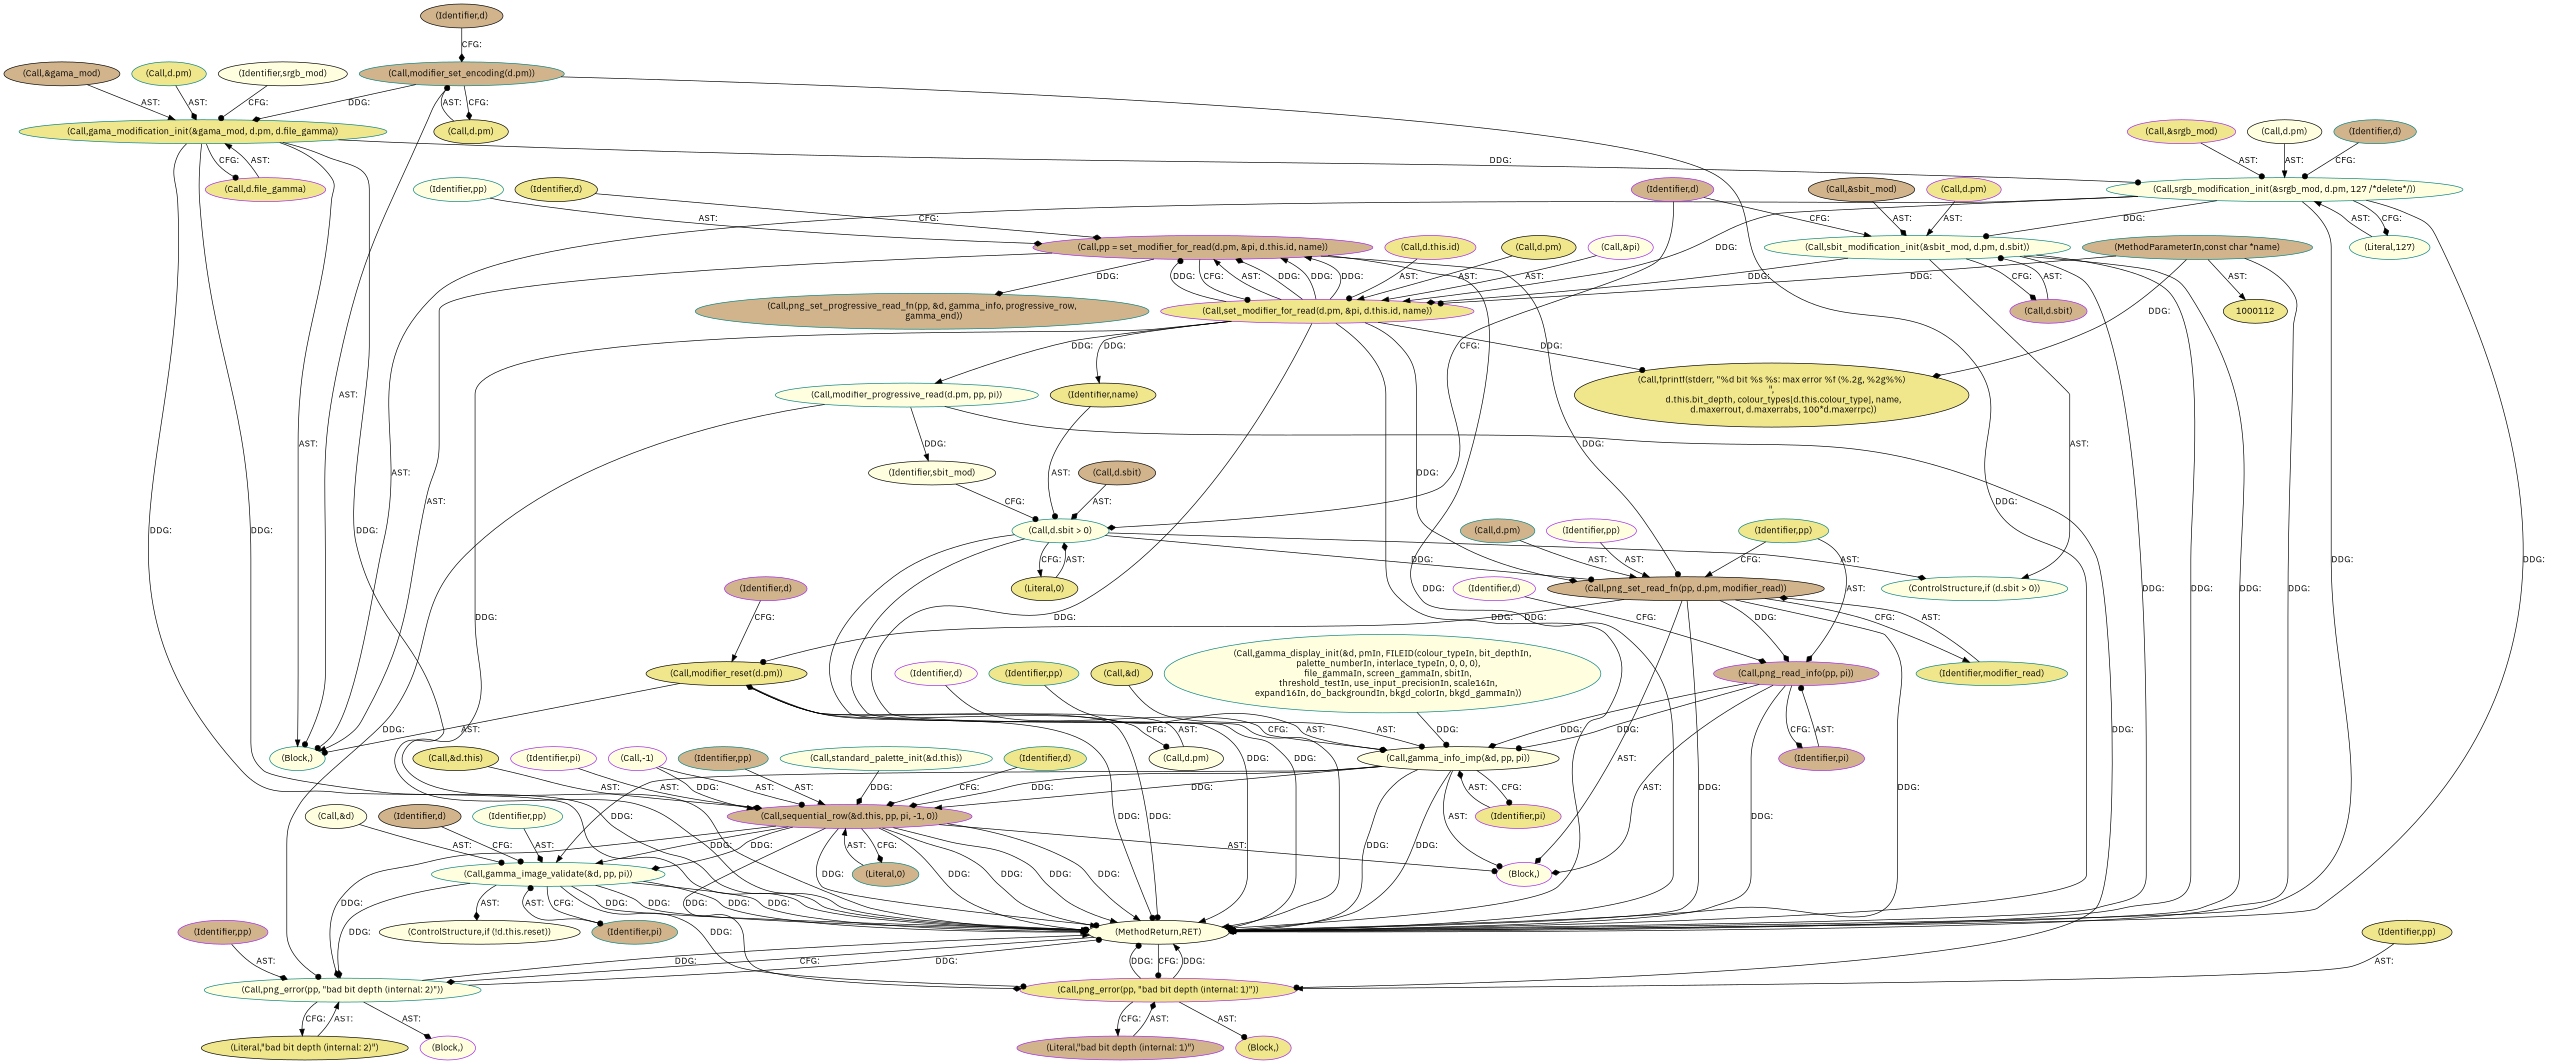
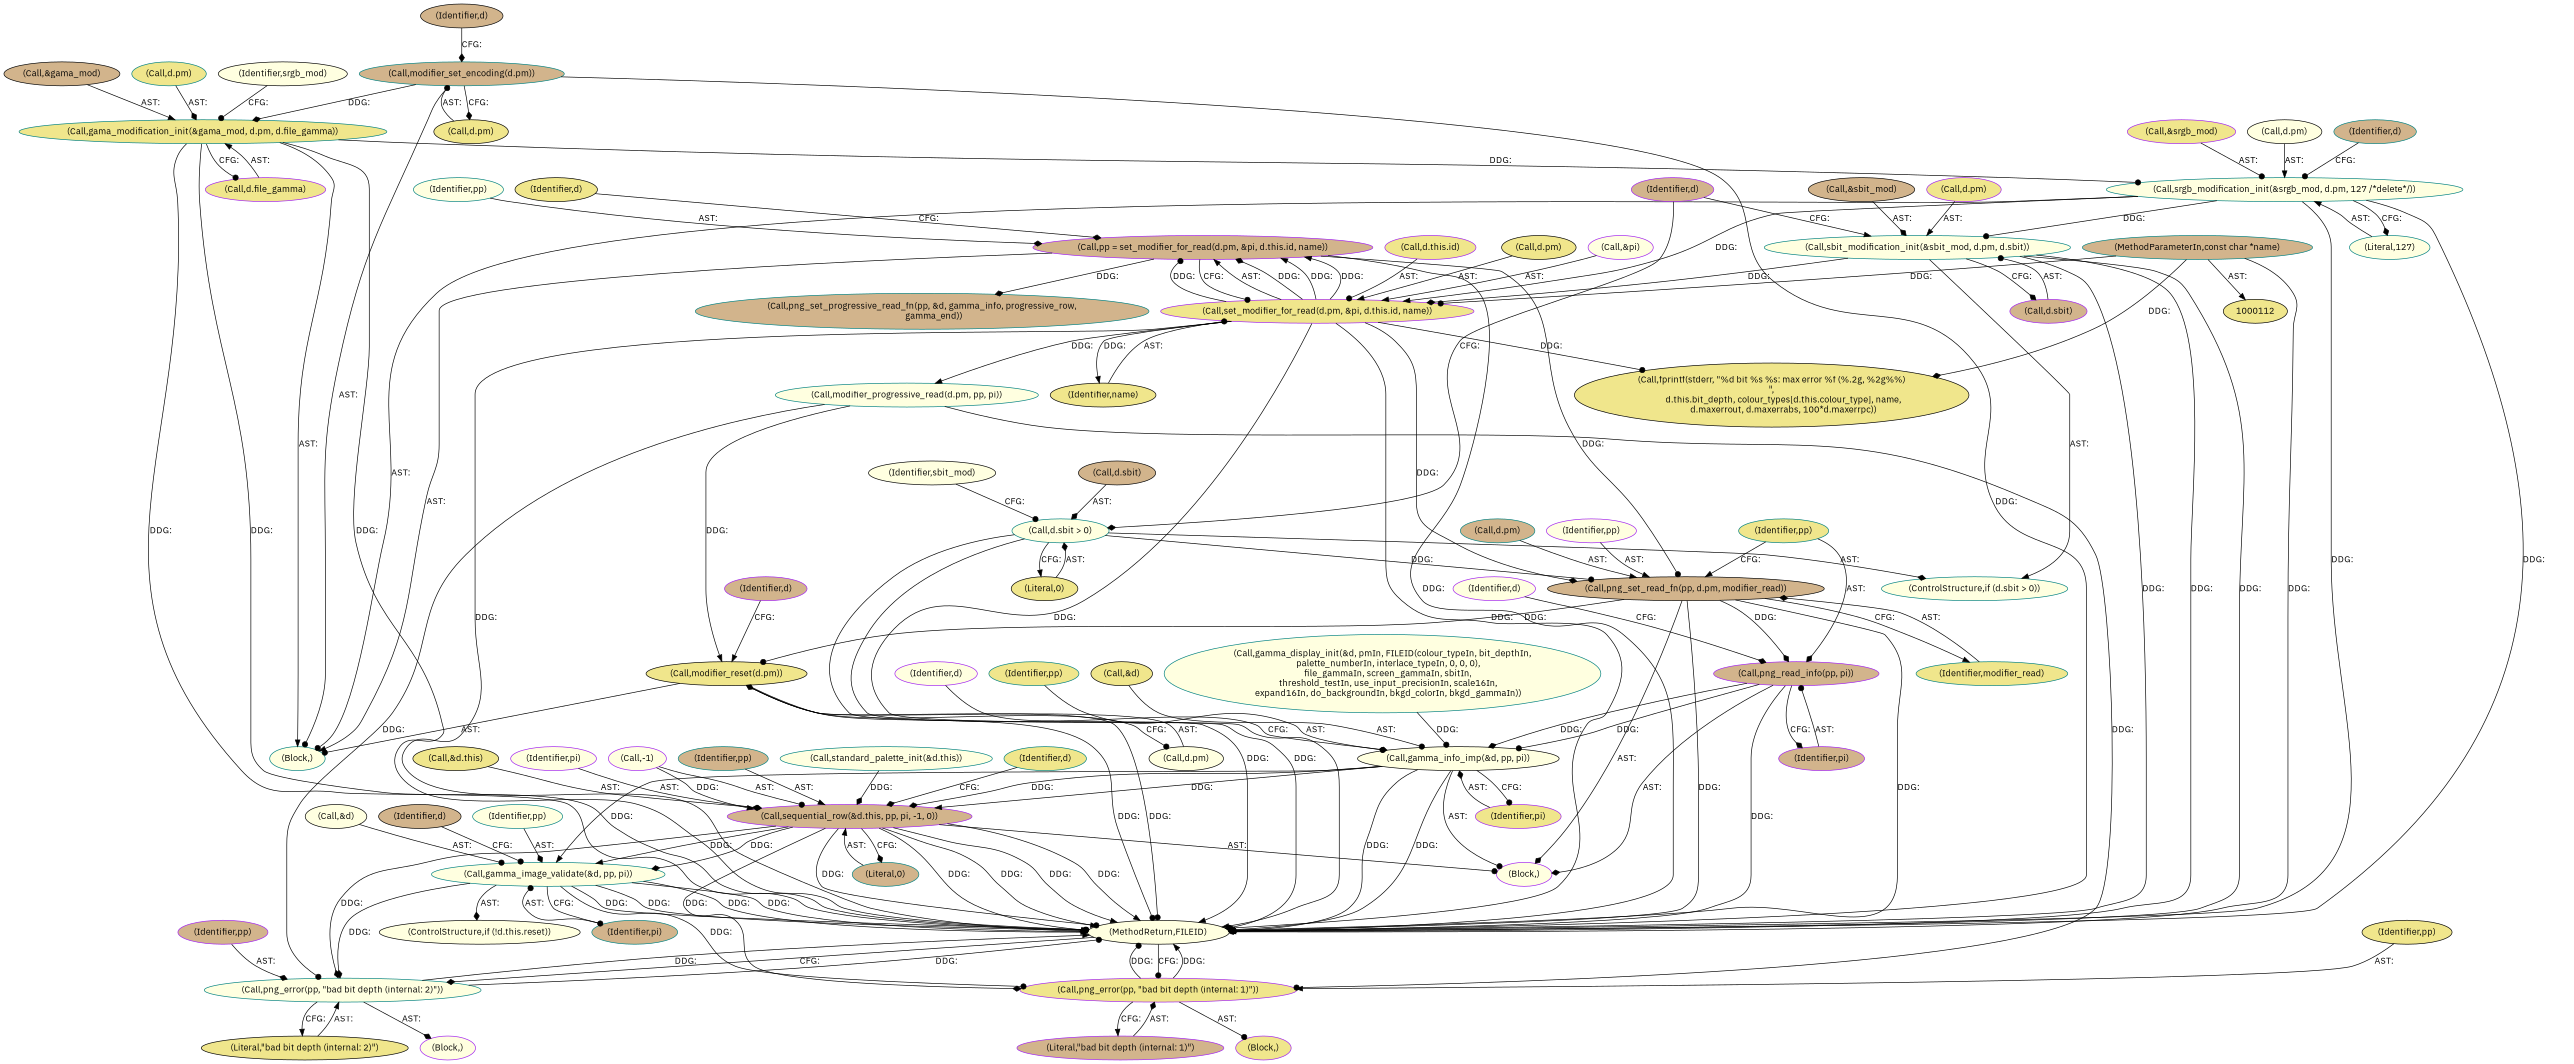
edge "(Call,modifier_progressive_read(d.pm, pp, pi))" -> "(Identifier,sbit_mod)": now "(Call,modifier_progressive_read(d.pm, pp, pi))" -> "(Call,modifier_reset(d.pm))"
edge "(Identifier,name)" -> "(Call,d.sbit > 0)": now "(Identifier,name)" -> "(Call,set_modifier_for_read(d.pm, &pi, d.this.id, name))"
node "(MethodReturn,RET)": label "(MethodReturn,RET)" -> "(MethodReturn,FILEID)"
